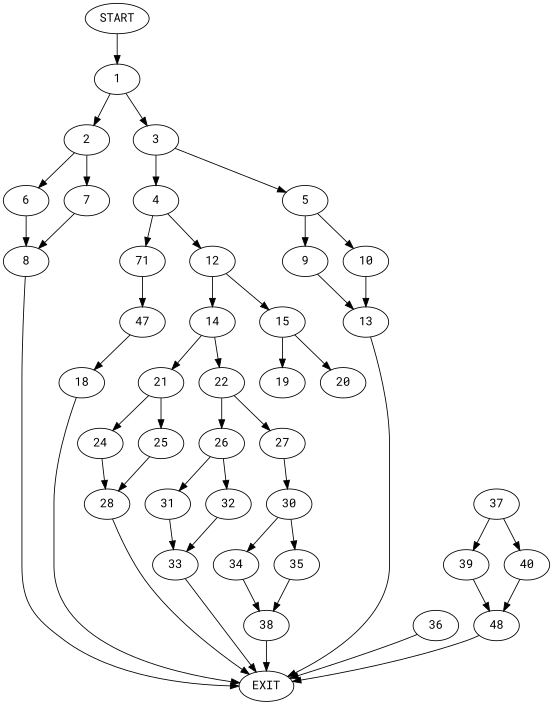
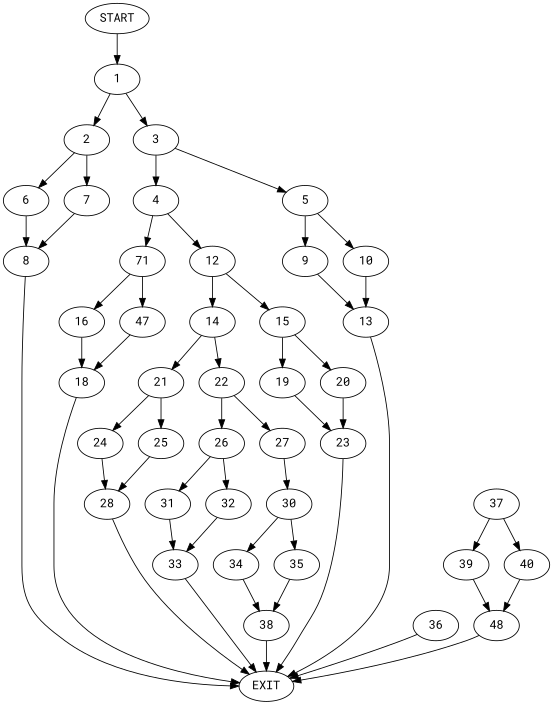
node "16": added
node "23": added
